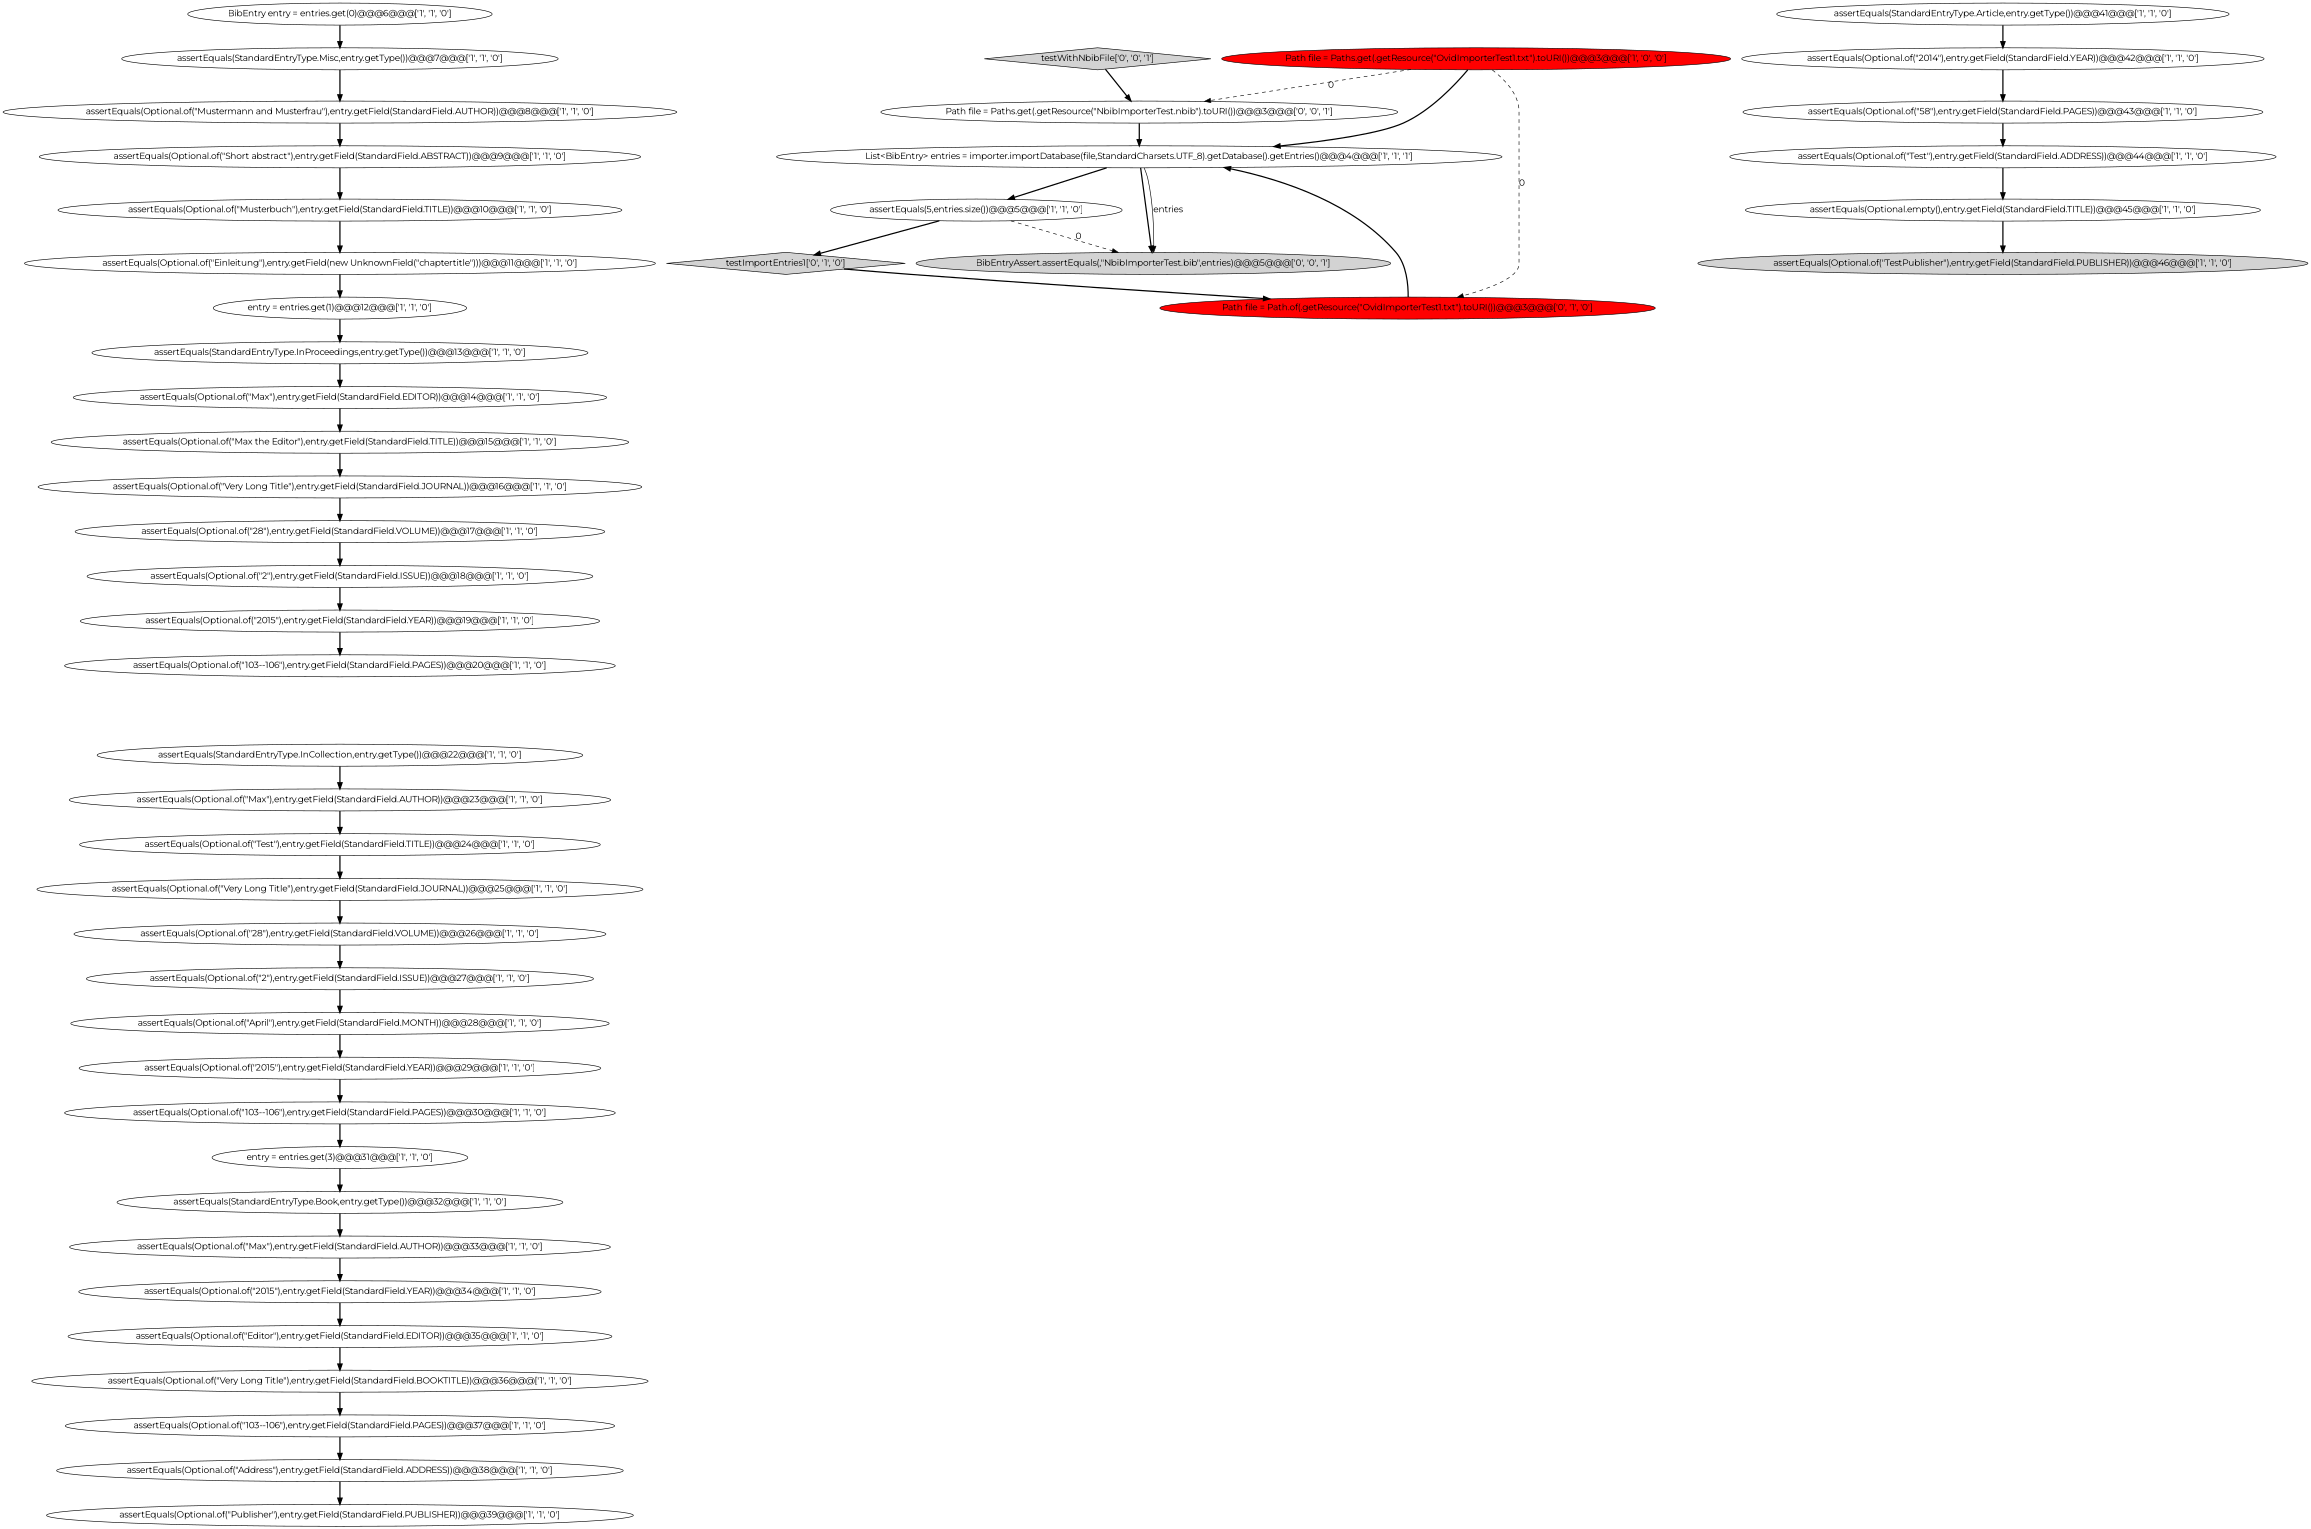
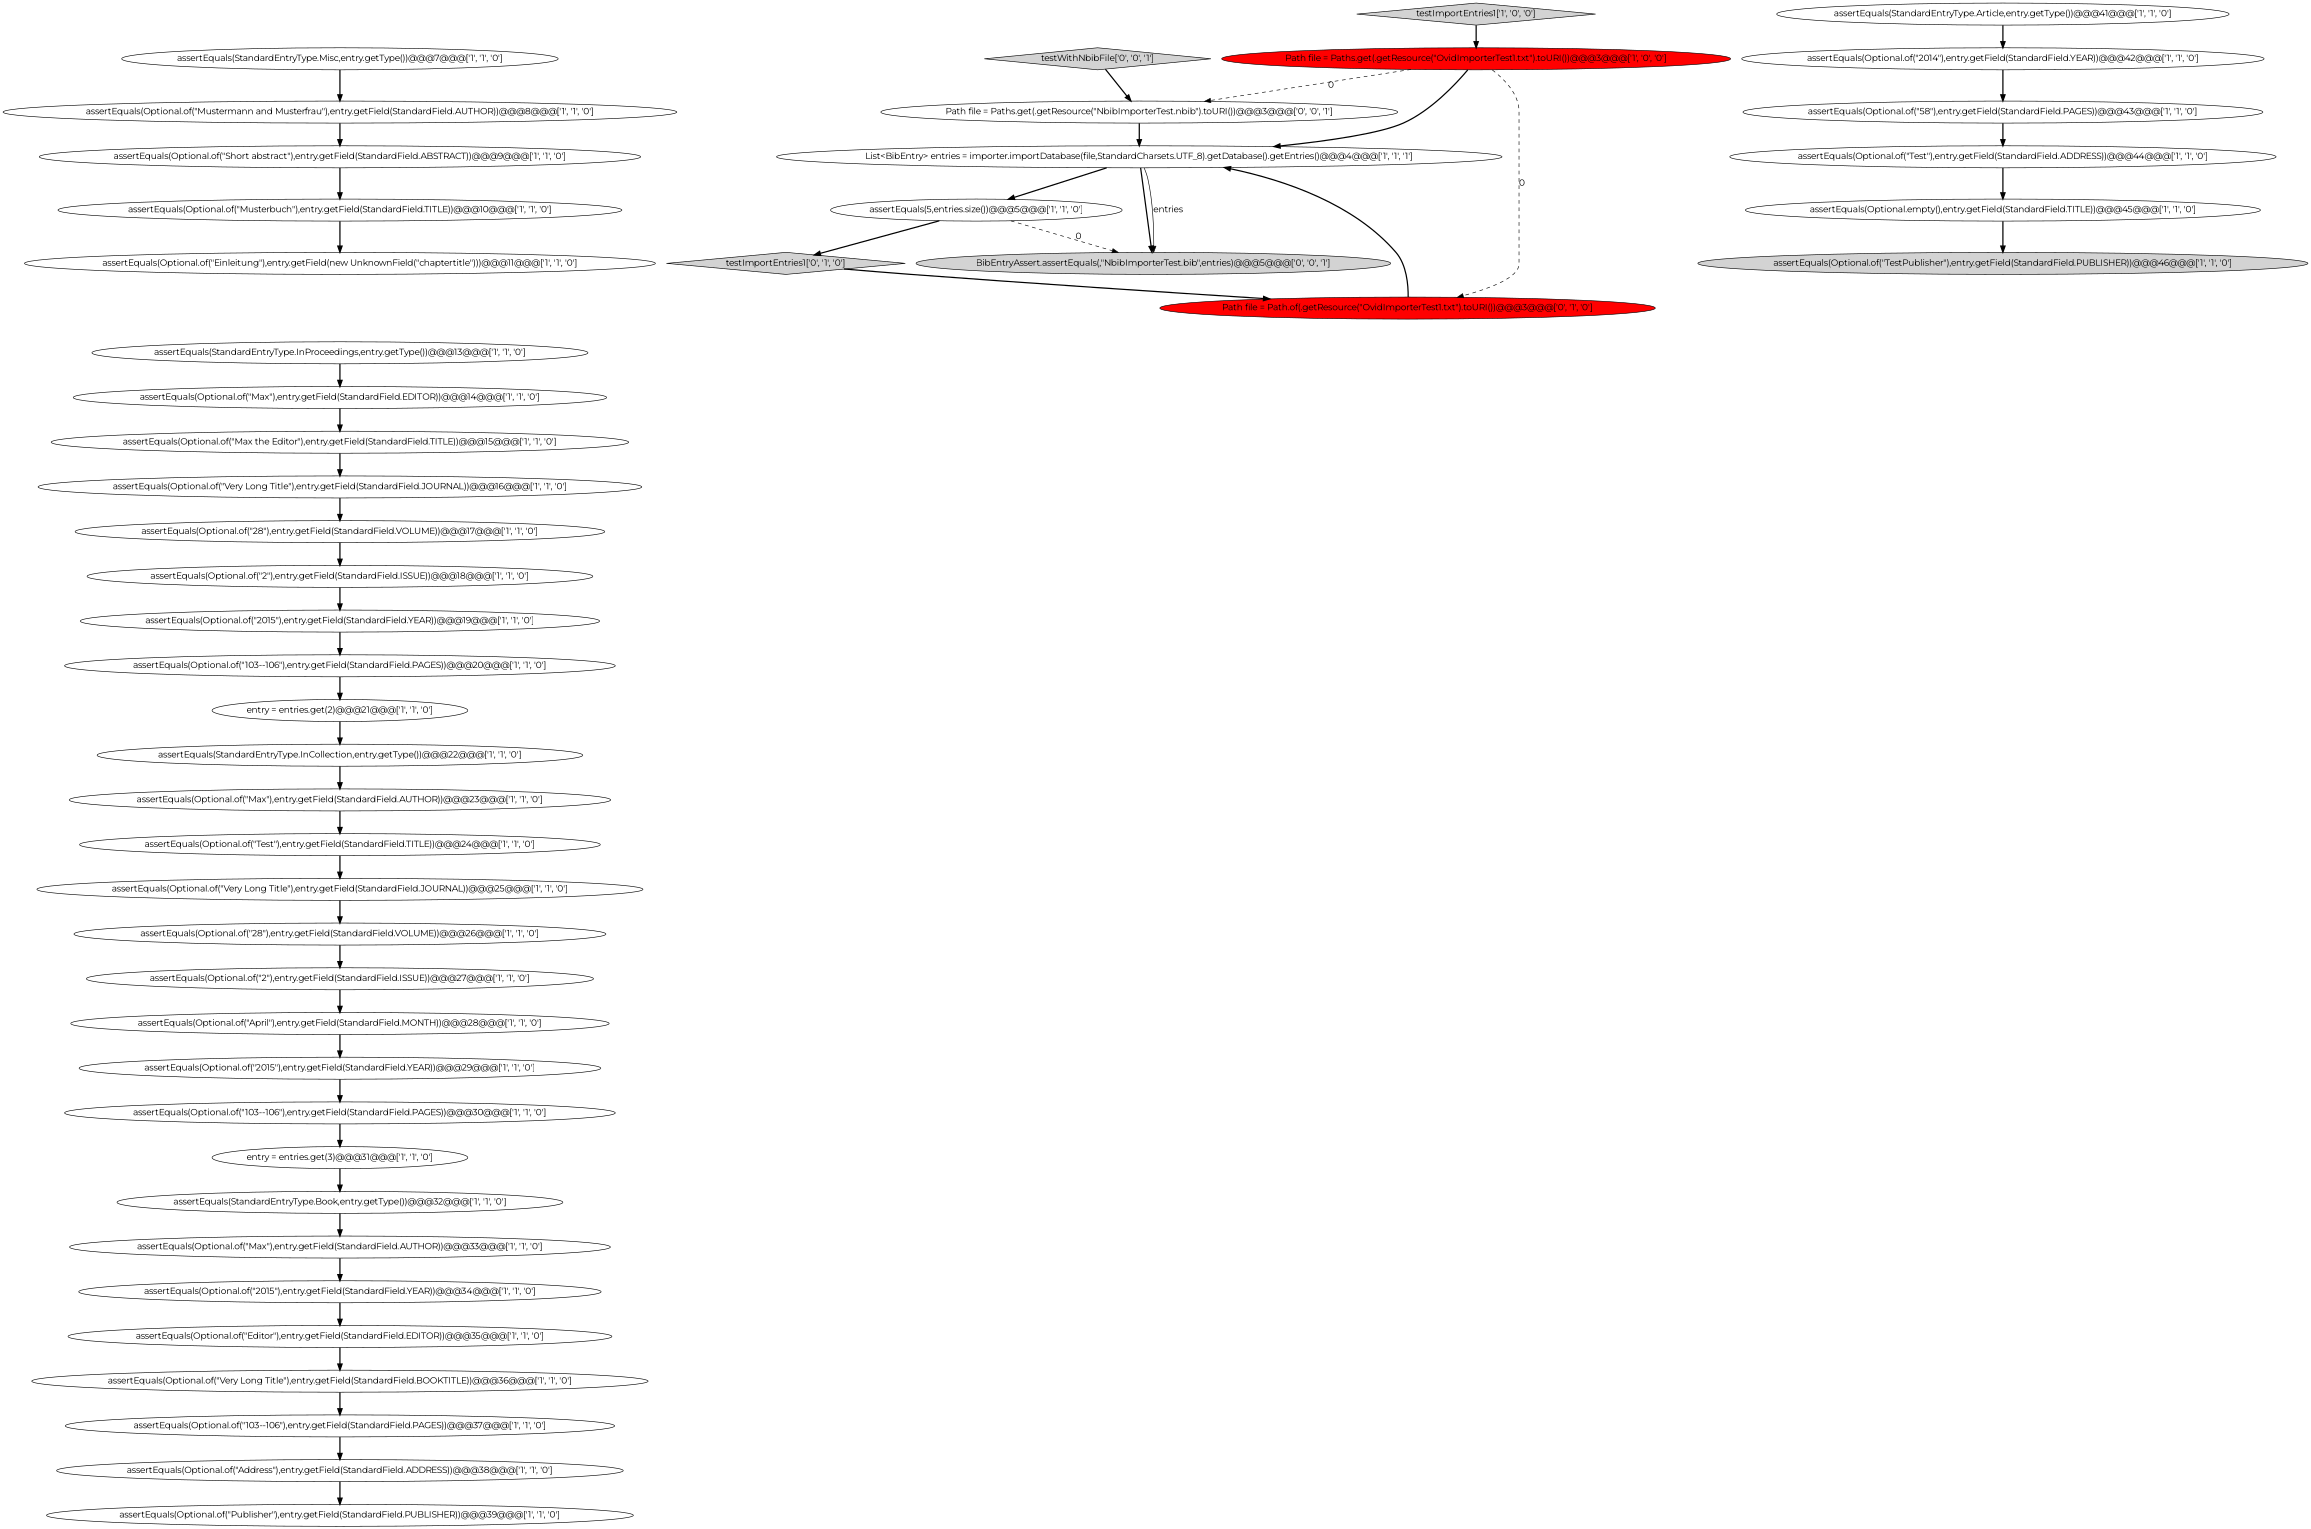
node "BibEntry entry = entries.get(0)@@@6@@@['1', '1', '0']": removed
node "testImportEntries1['1', '0', '0']": added
node "entry = entries.get(1)@@@12@@@['1', '1', '0']": removed
node "entry = entries.get(2)@@@21@@@['1', '1', '0']": added
